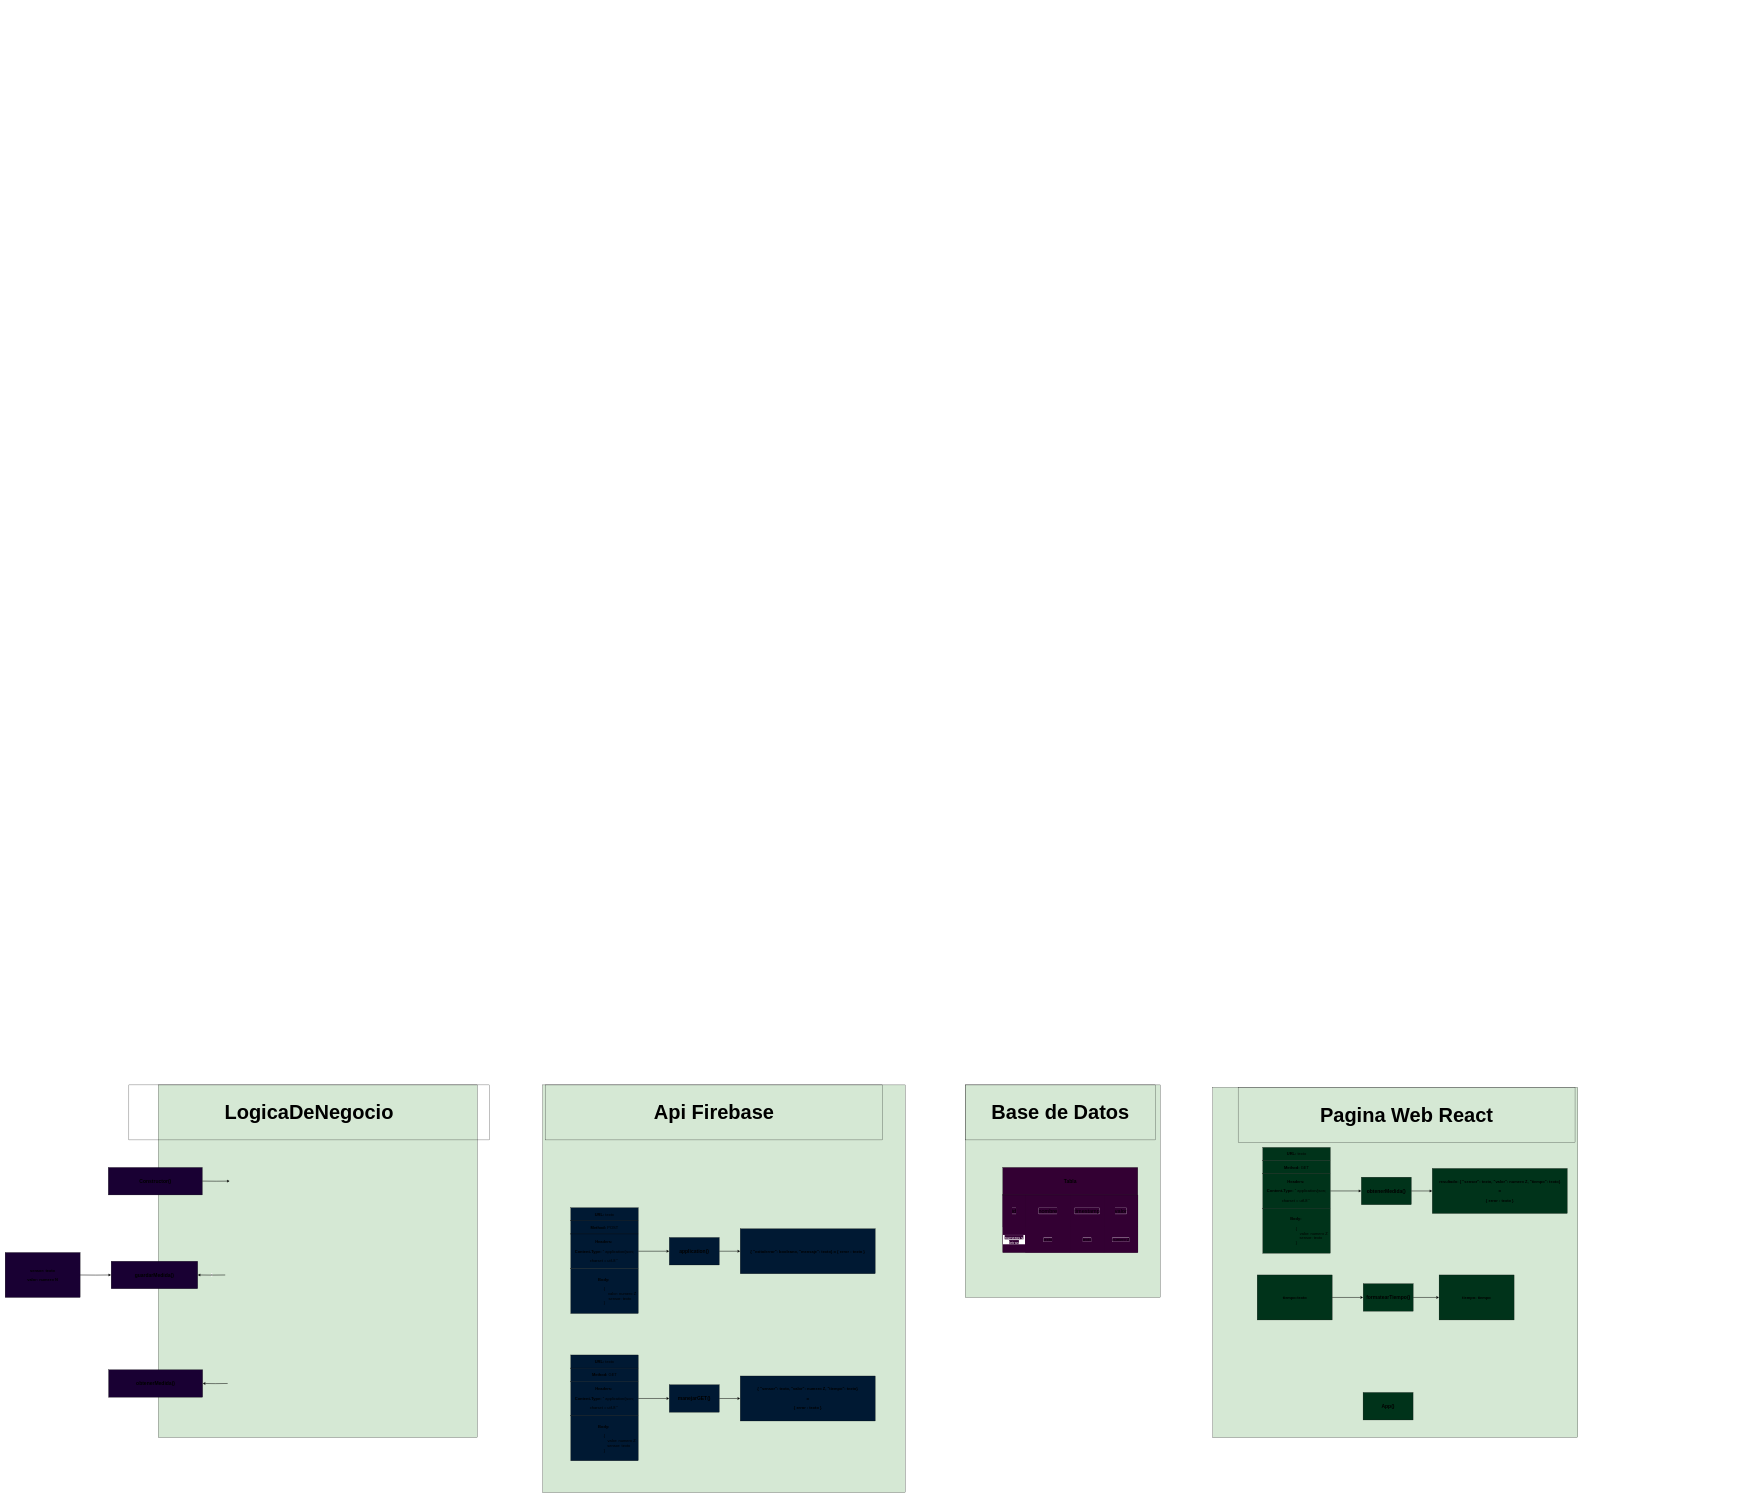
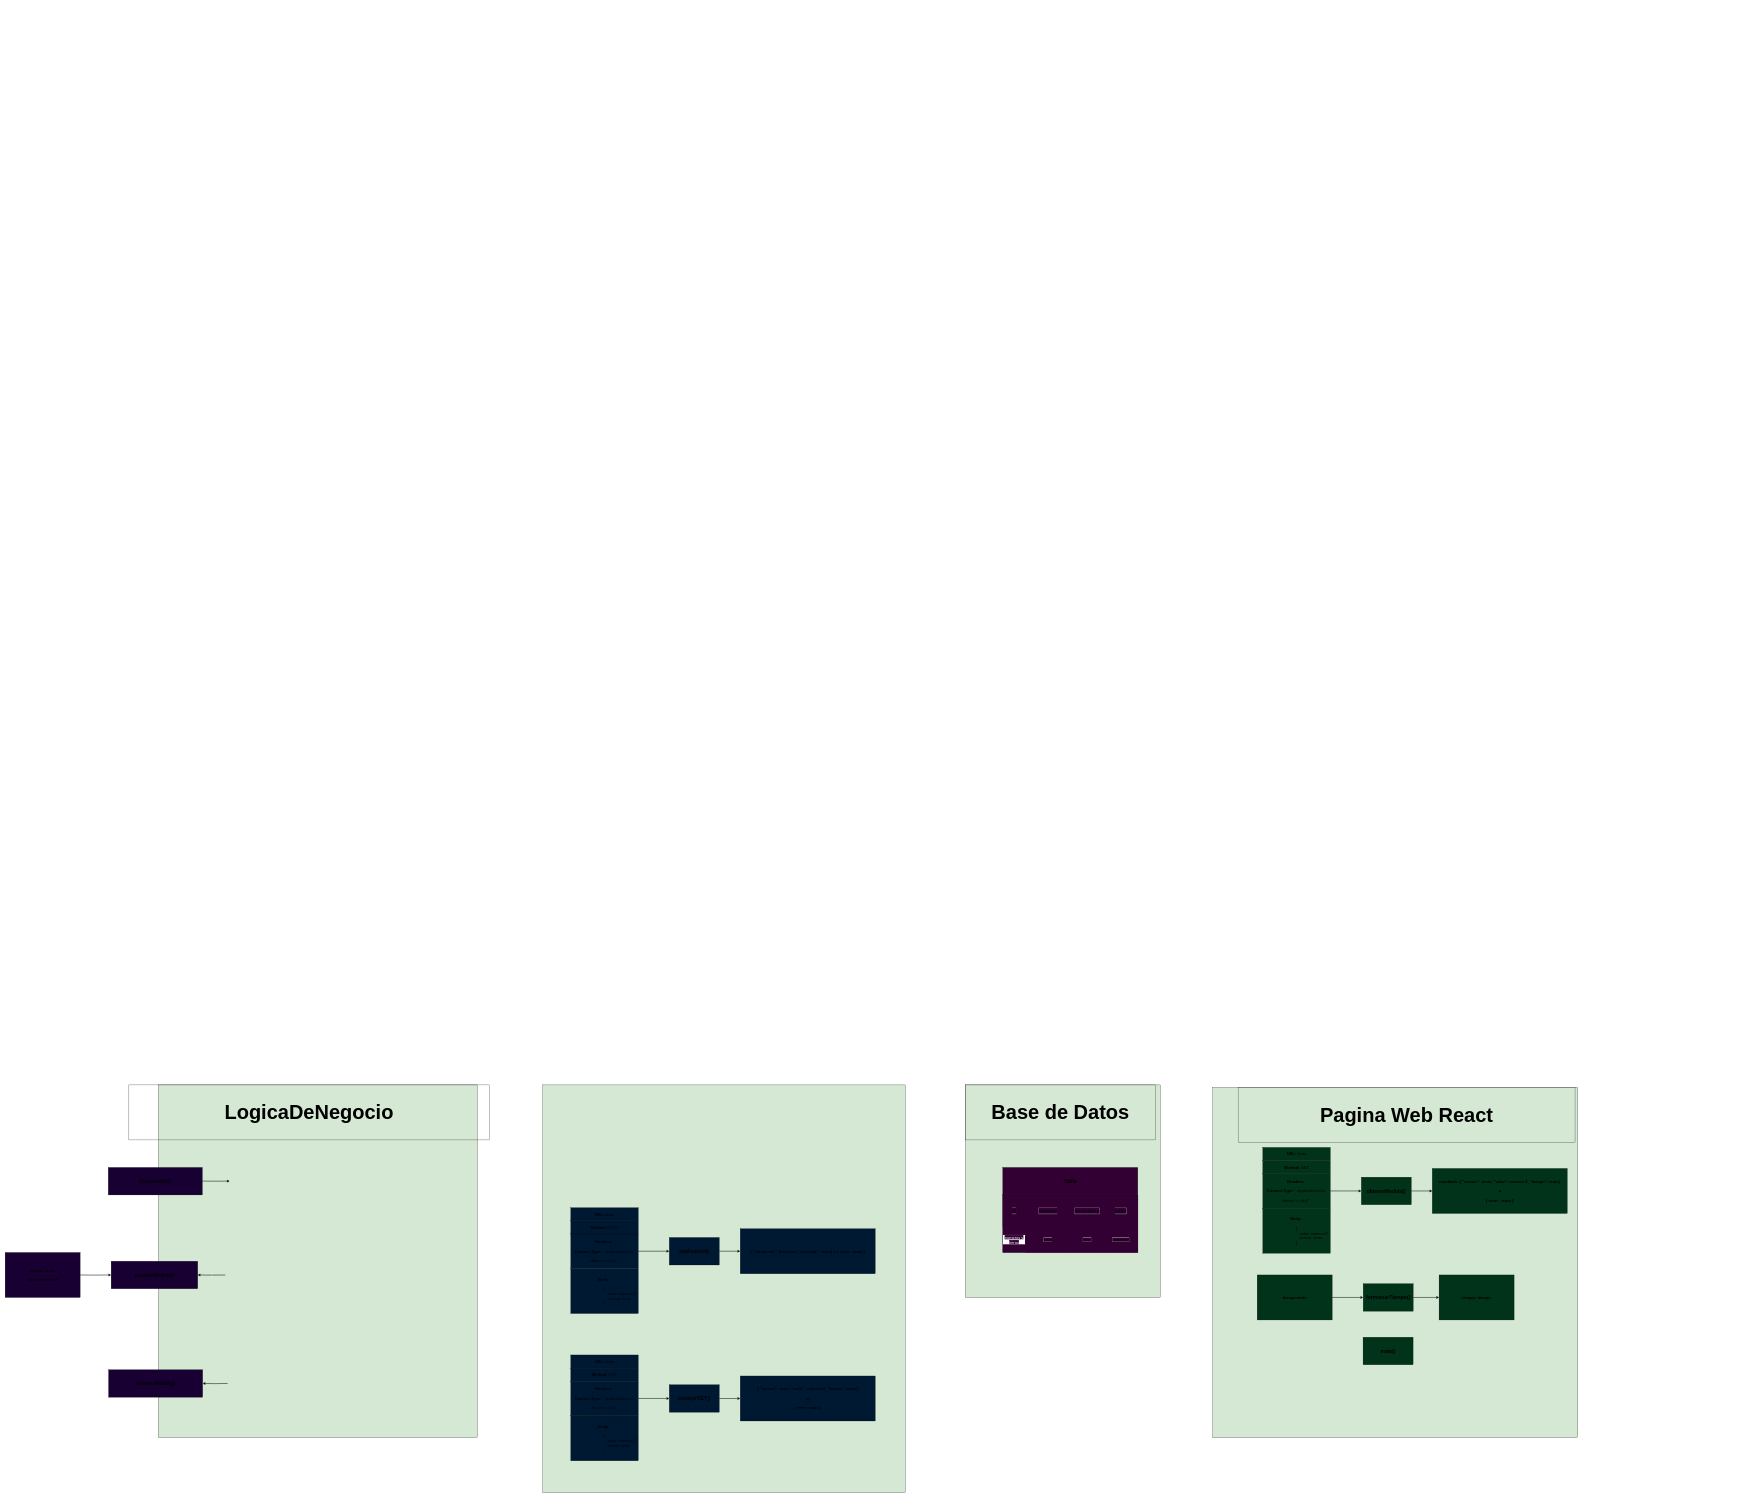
node "Api Firebase": removed
node "main()": added
node "App()": removed
